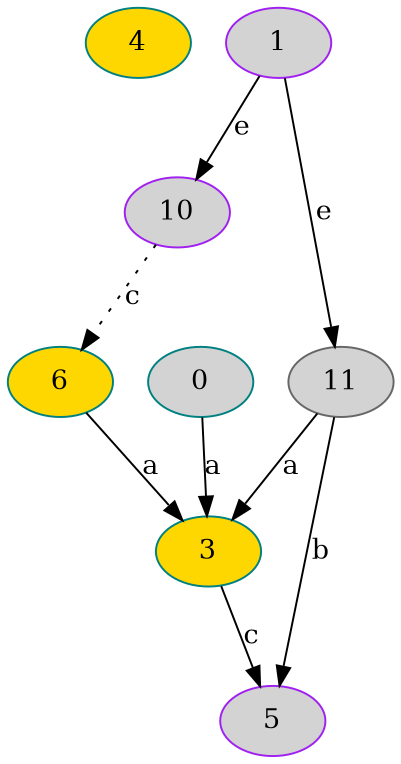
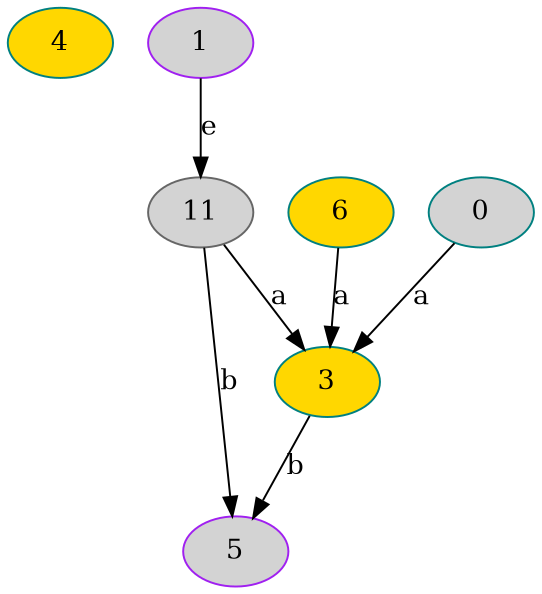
node "10": removed
edge "3" -> "5": label "c" -> "b"
